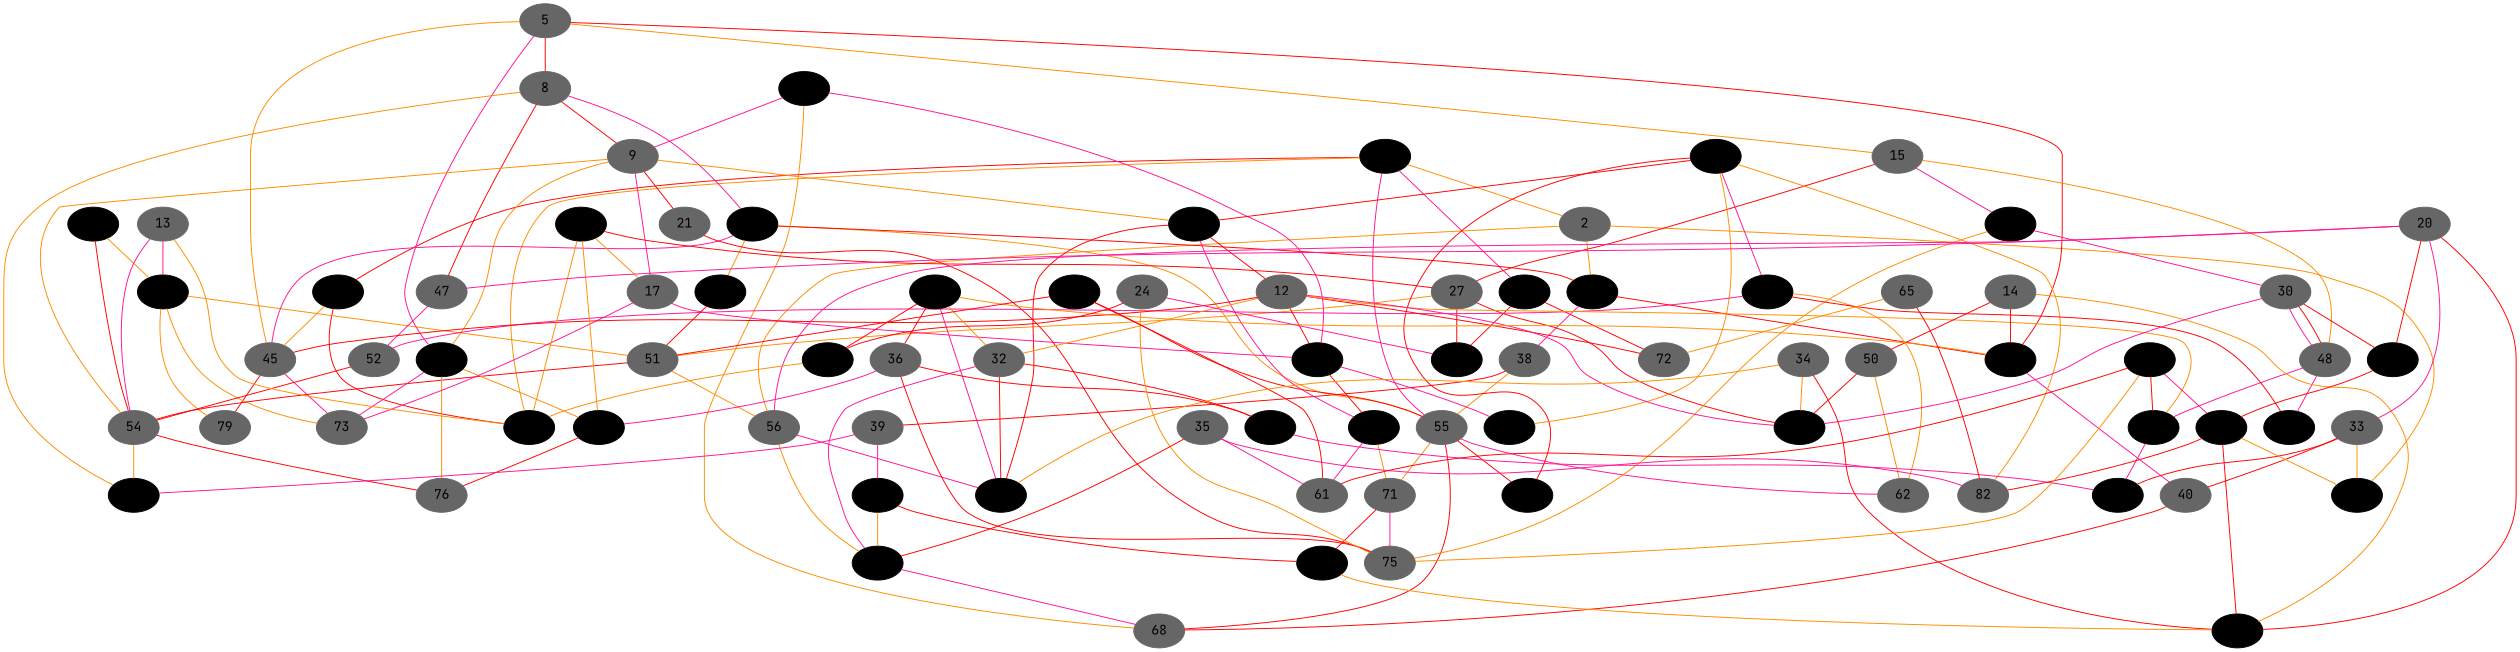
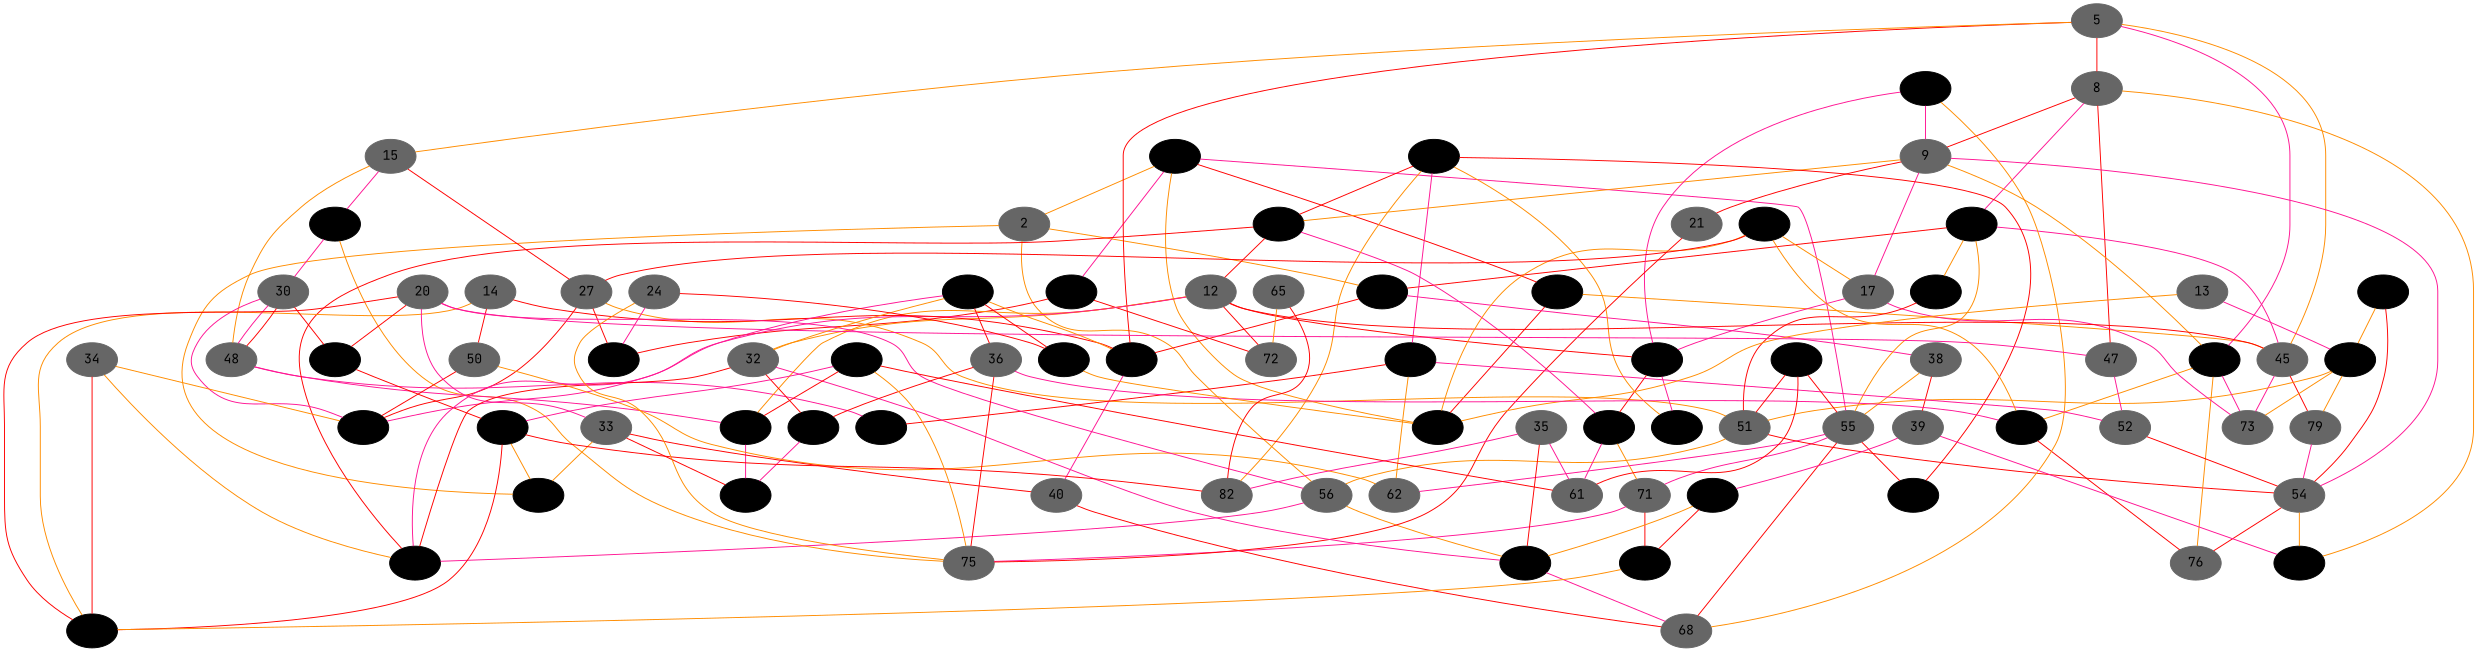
edge "9" -- "54": color darkorange -> deeppink
edge "13" -- "54": now "79" -- "54"
edge "55" -- "71": color darkorange -> deeppink
